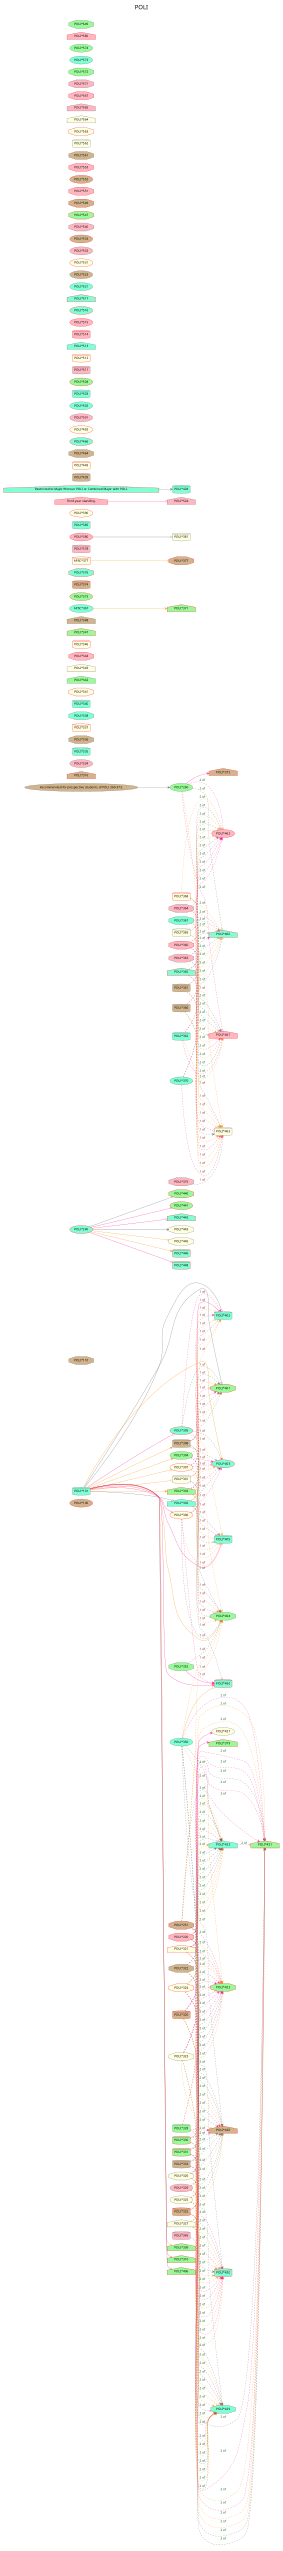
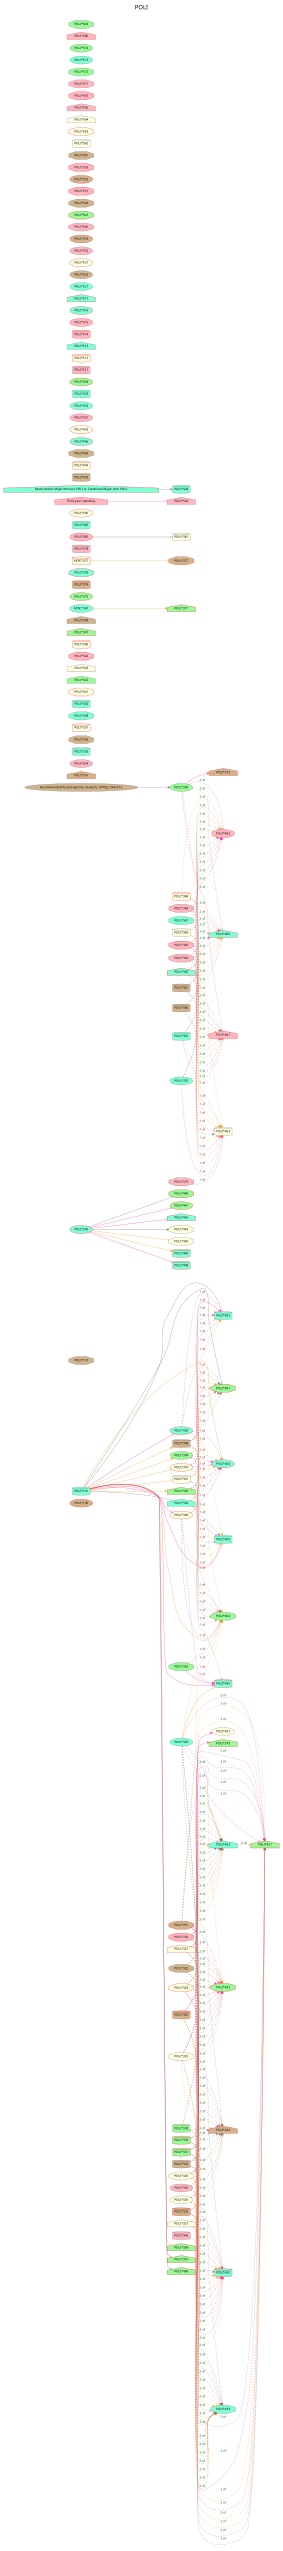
node "POLI*549": color red -> gray40
edge "POLI*323" -> "POLI*421": arrowhead vee -> odot
